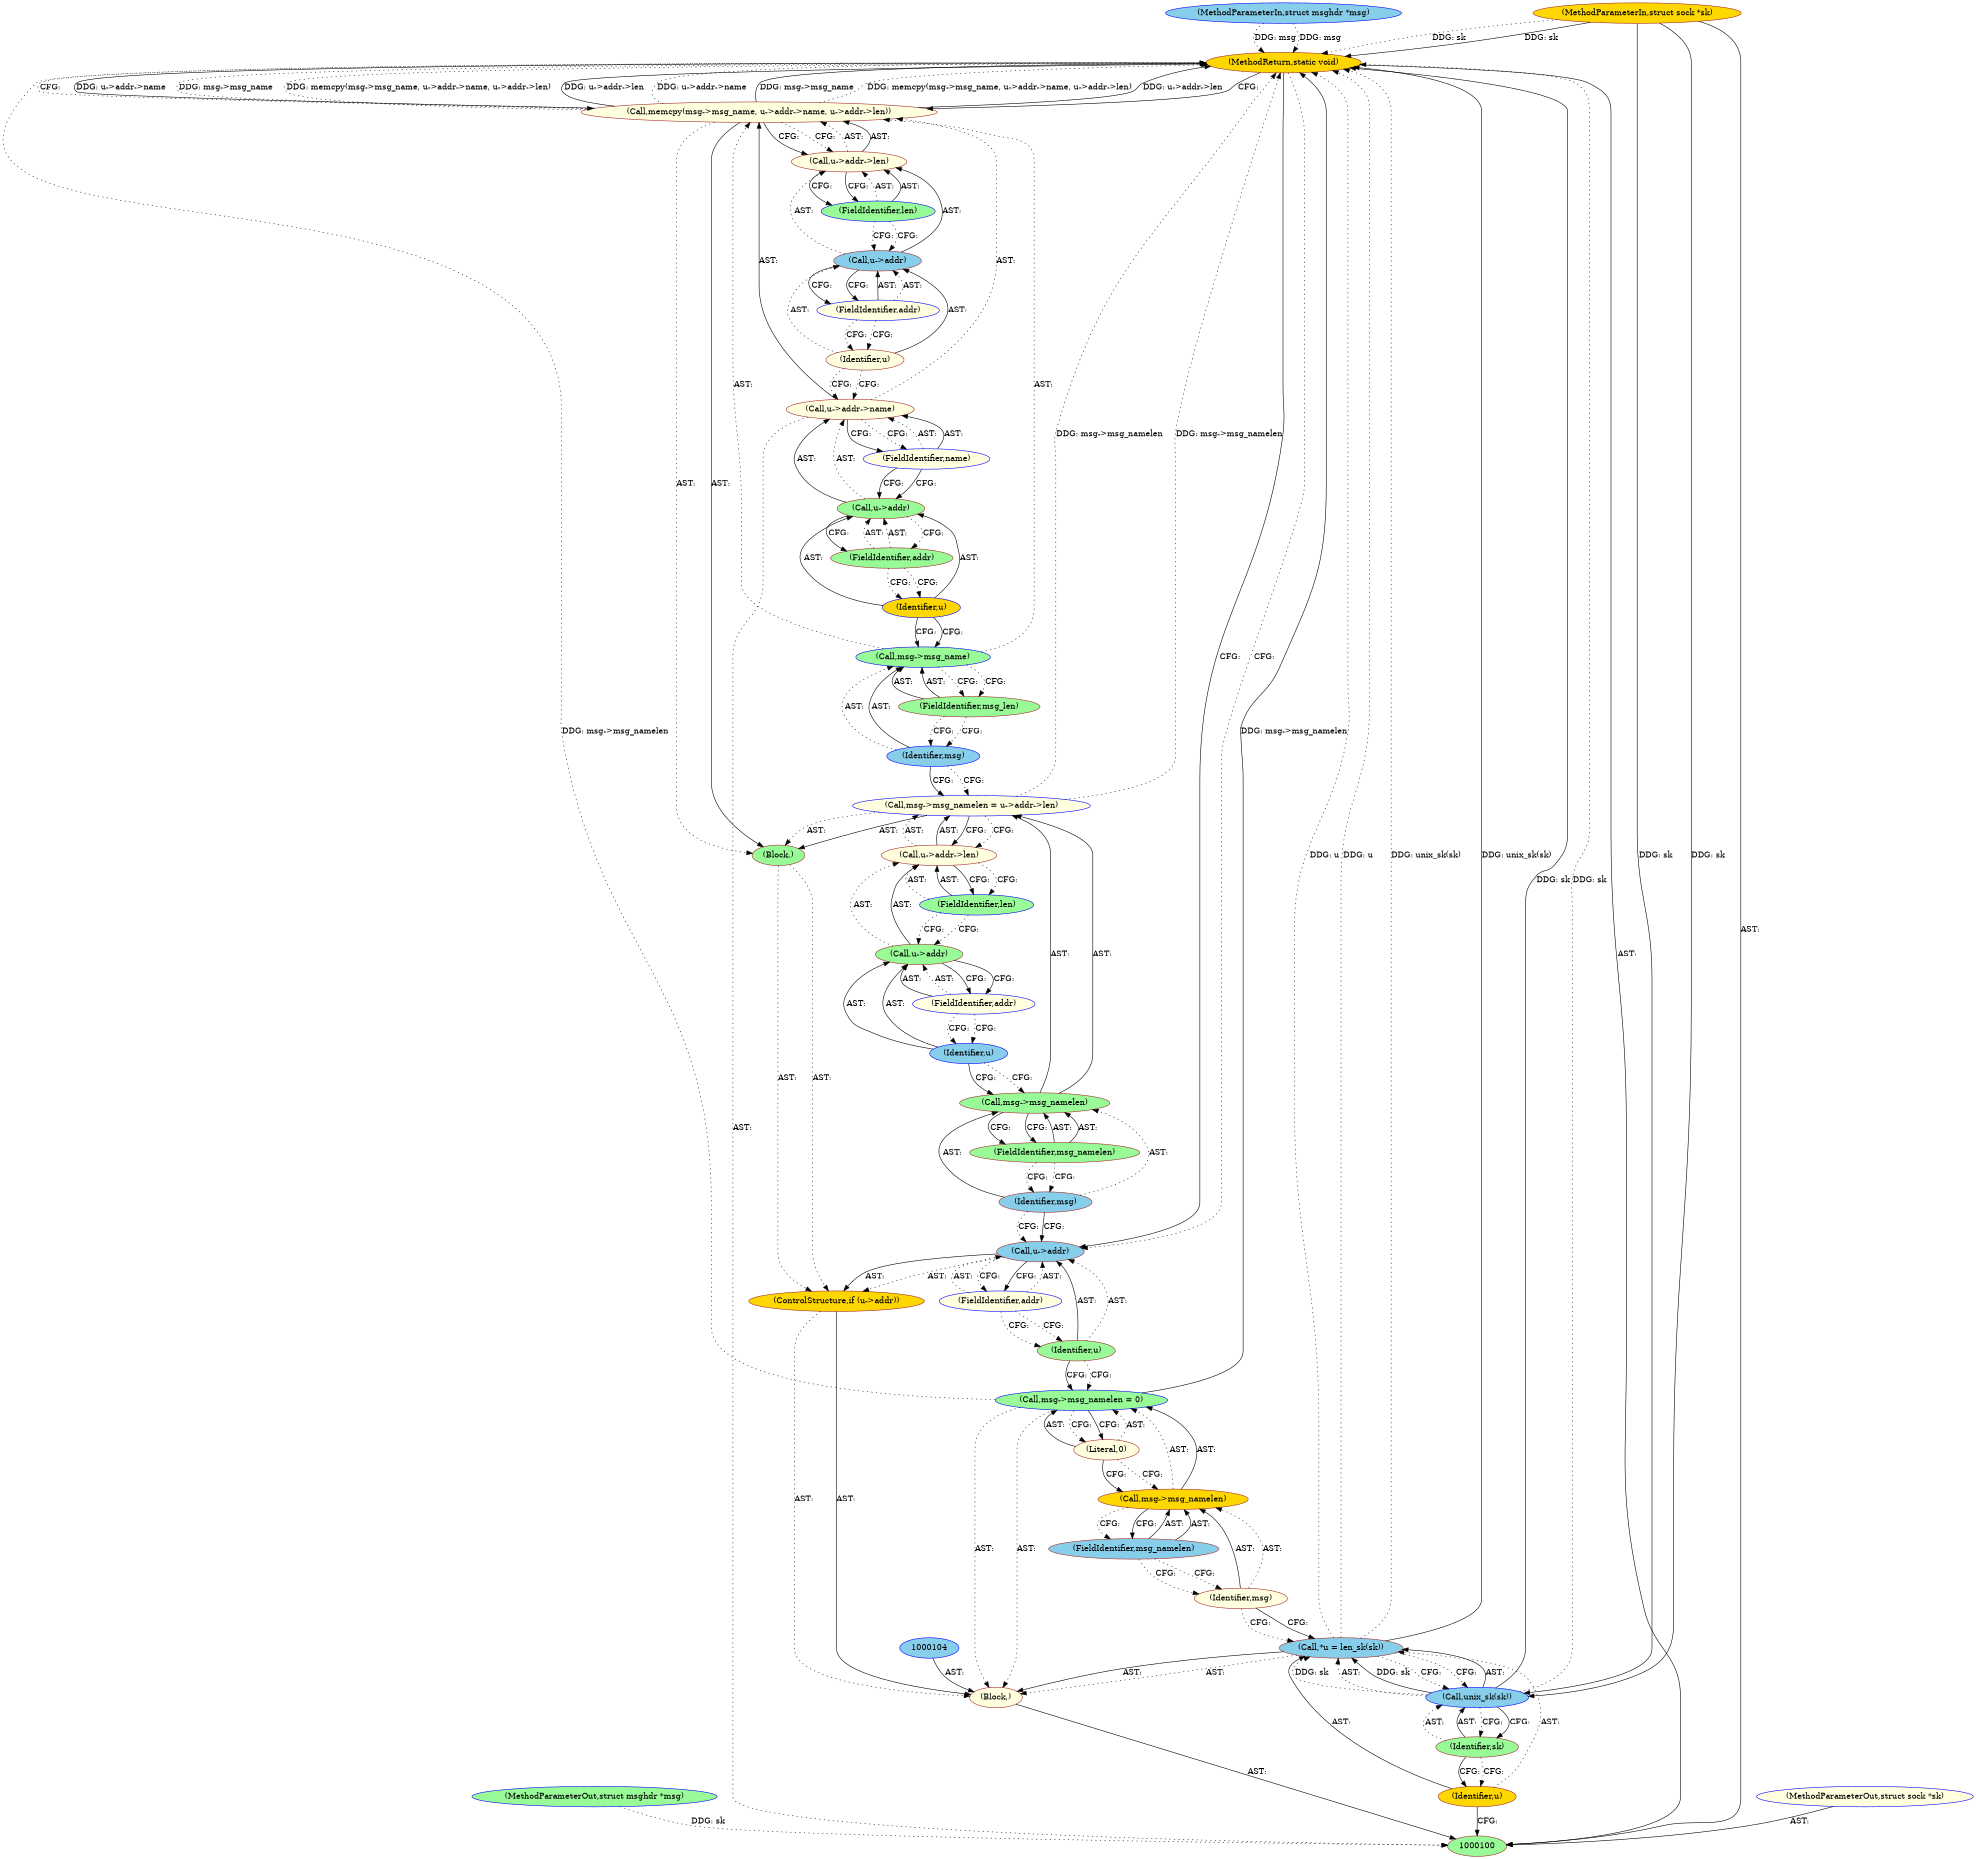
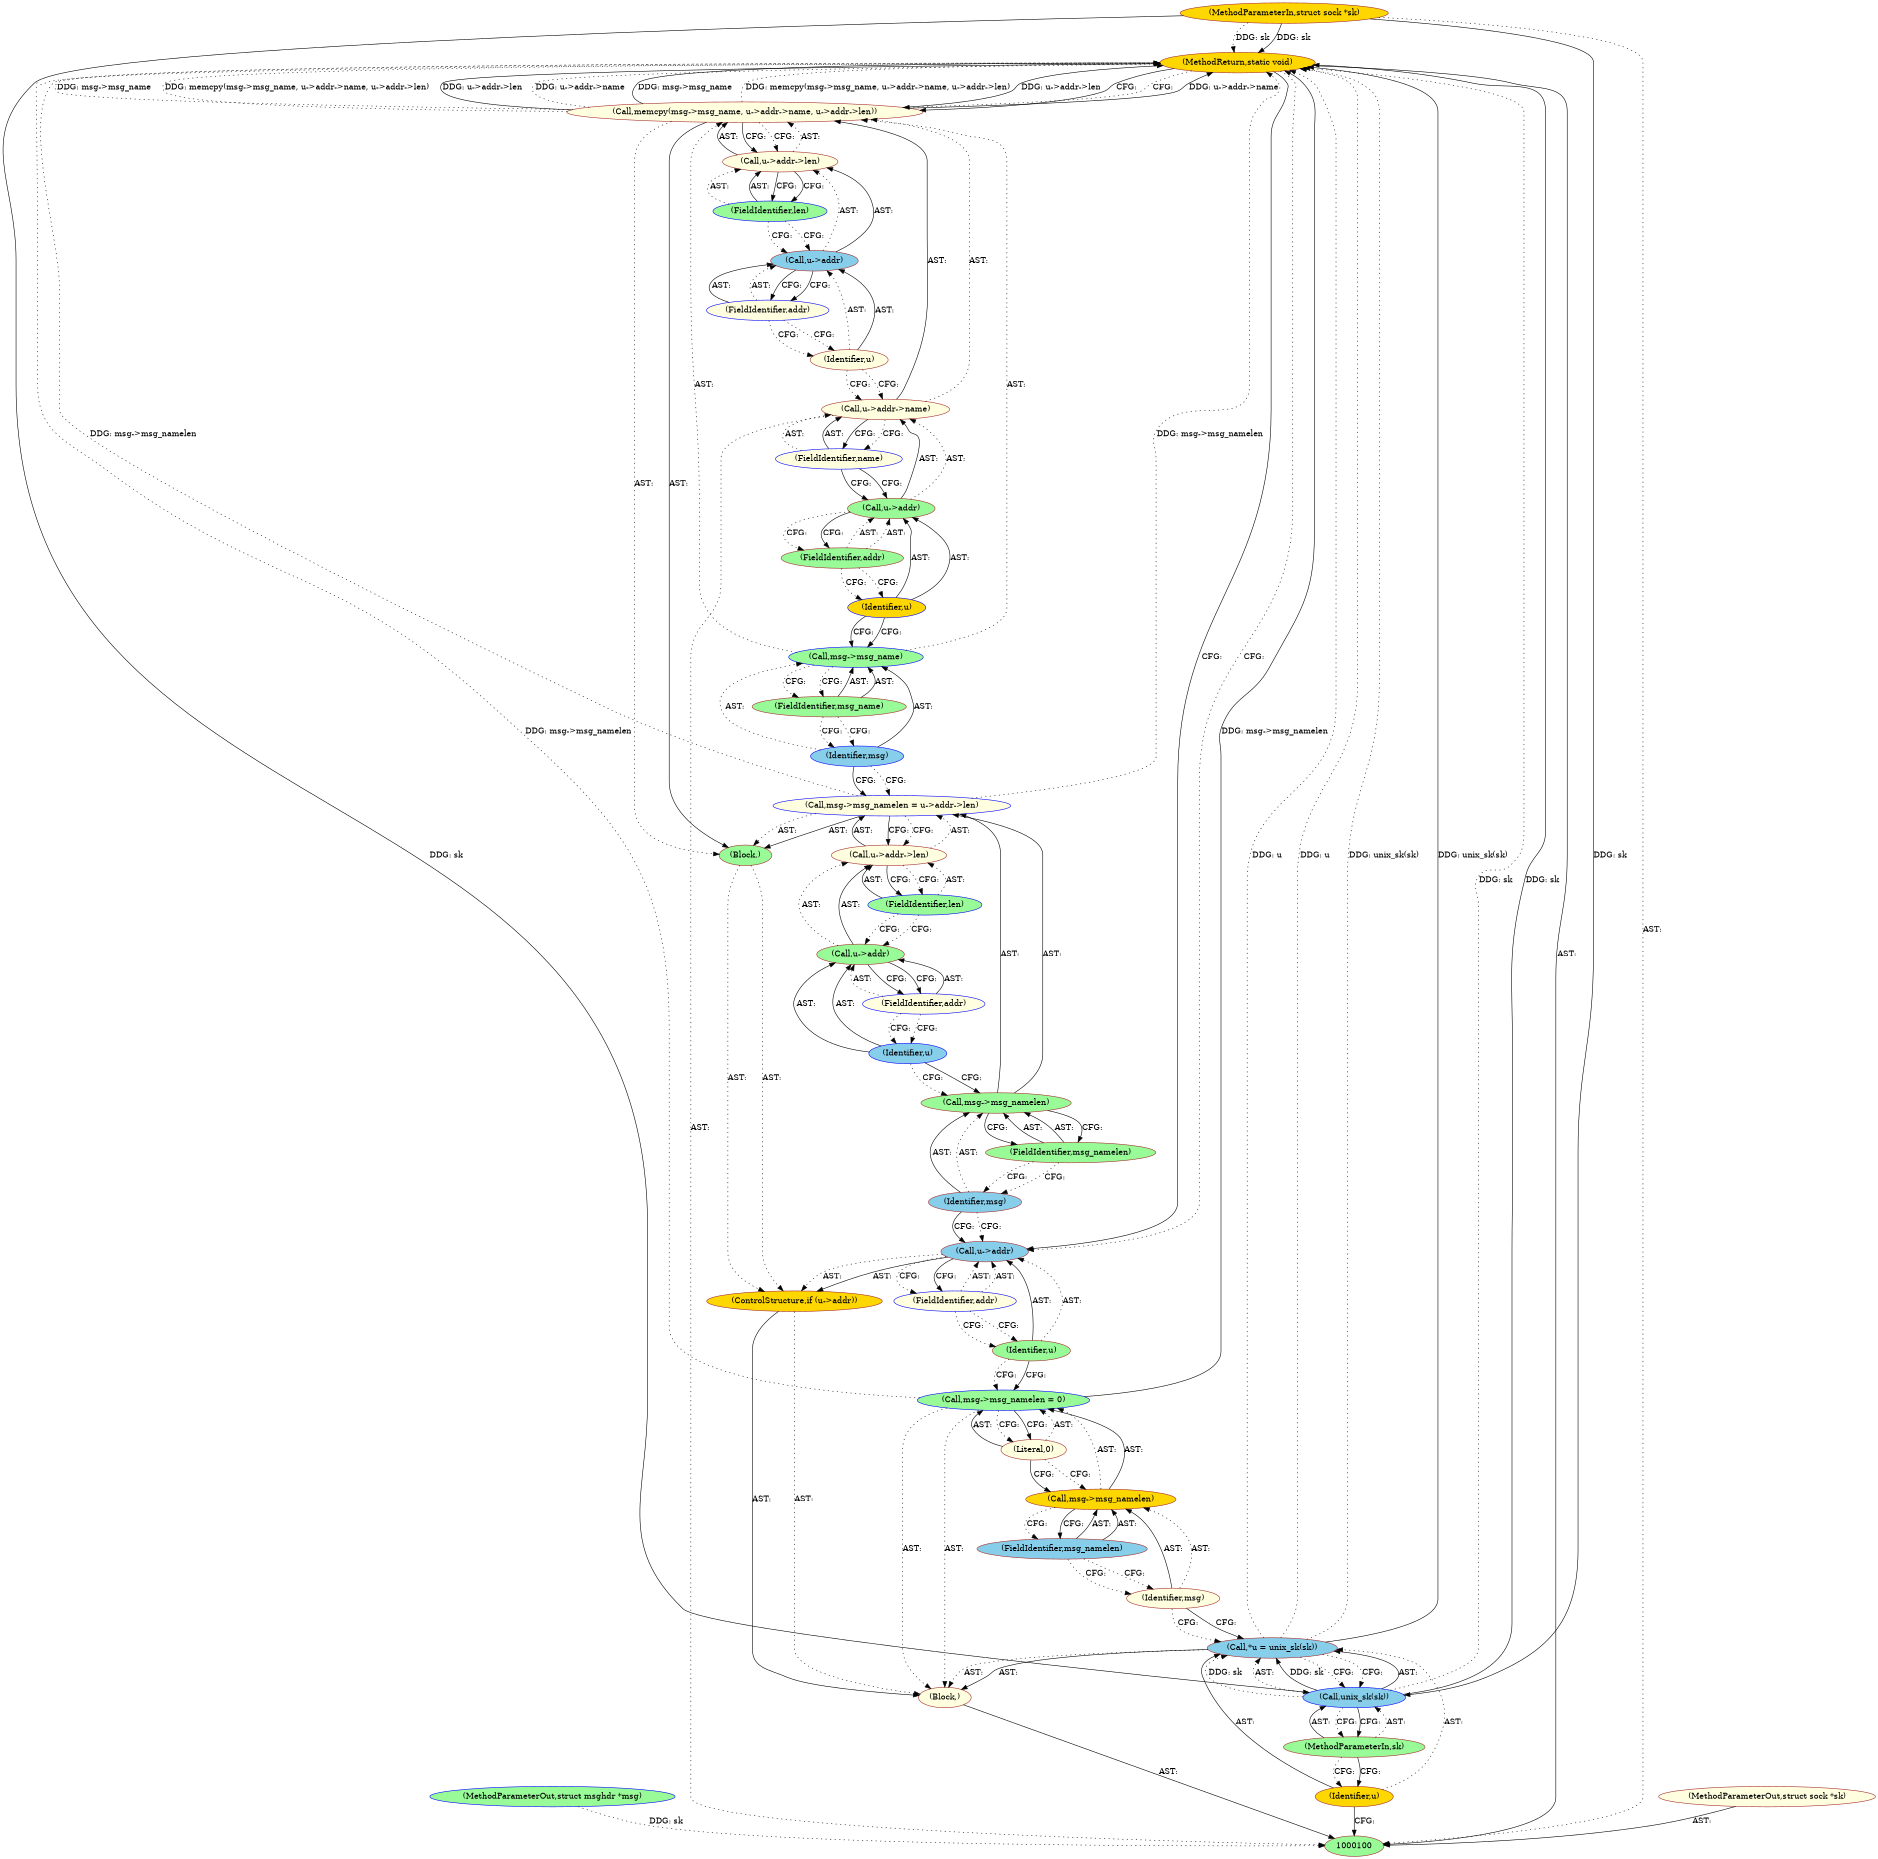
node "(MethodParameterIn,struct msghdr *msg)": removed
node "(FieldIdentifier,msg_len)": label "(FieldIdentifier,msg_len)" -> "(FieldIdentifier,msg_name)"
edge "(MethodParameterIn,struct sock *sk)" -> "1000100": style solid -> dotted
node "1000104": removed
node "(Call,*u = len_sk(sk))": label "(Call,*u = len_sk(sk))" -> "(Call,*u = unix_sk(sk))"
node "(Identifier,sk)": label "(Identifier,sk)" -> "(MethodParameterIn,sk)"
node "(MethodParameterOut,struct sock *sk)": color blue -> brown
